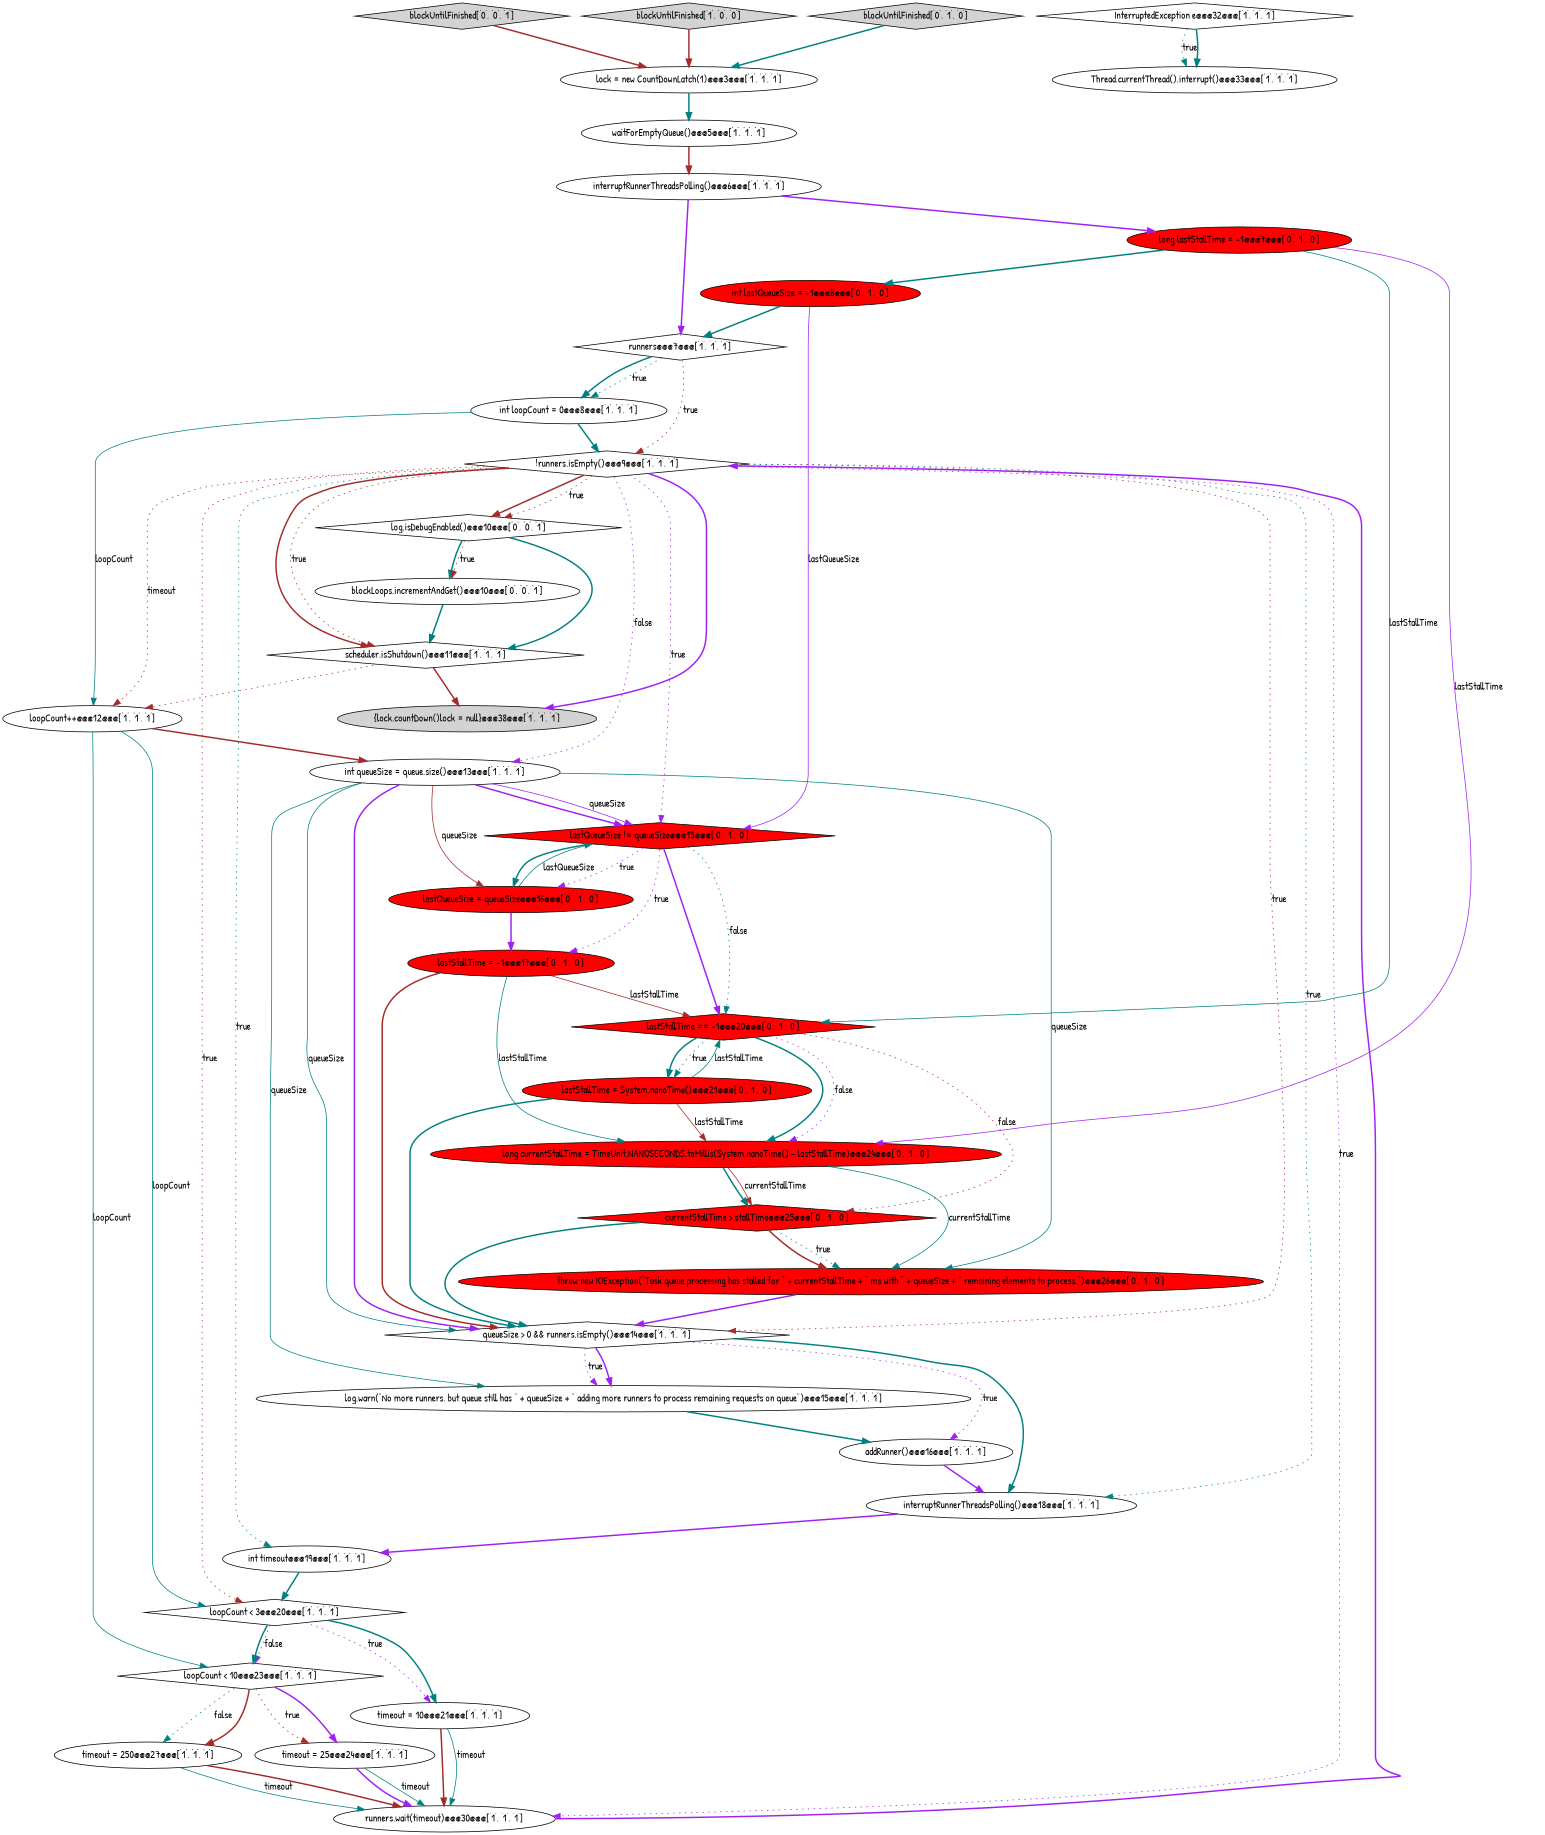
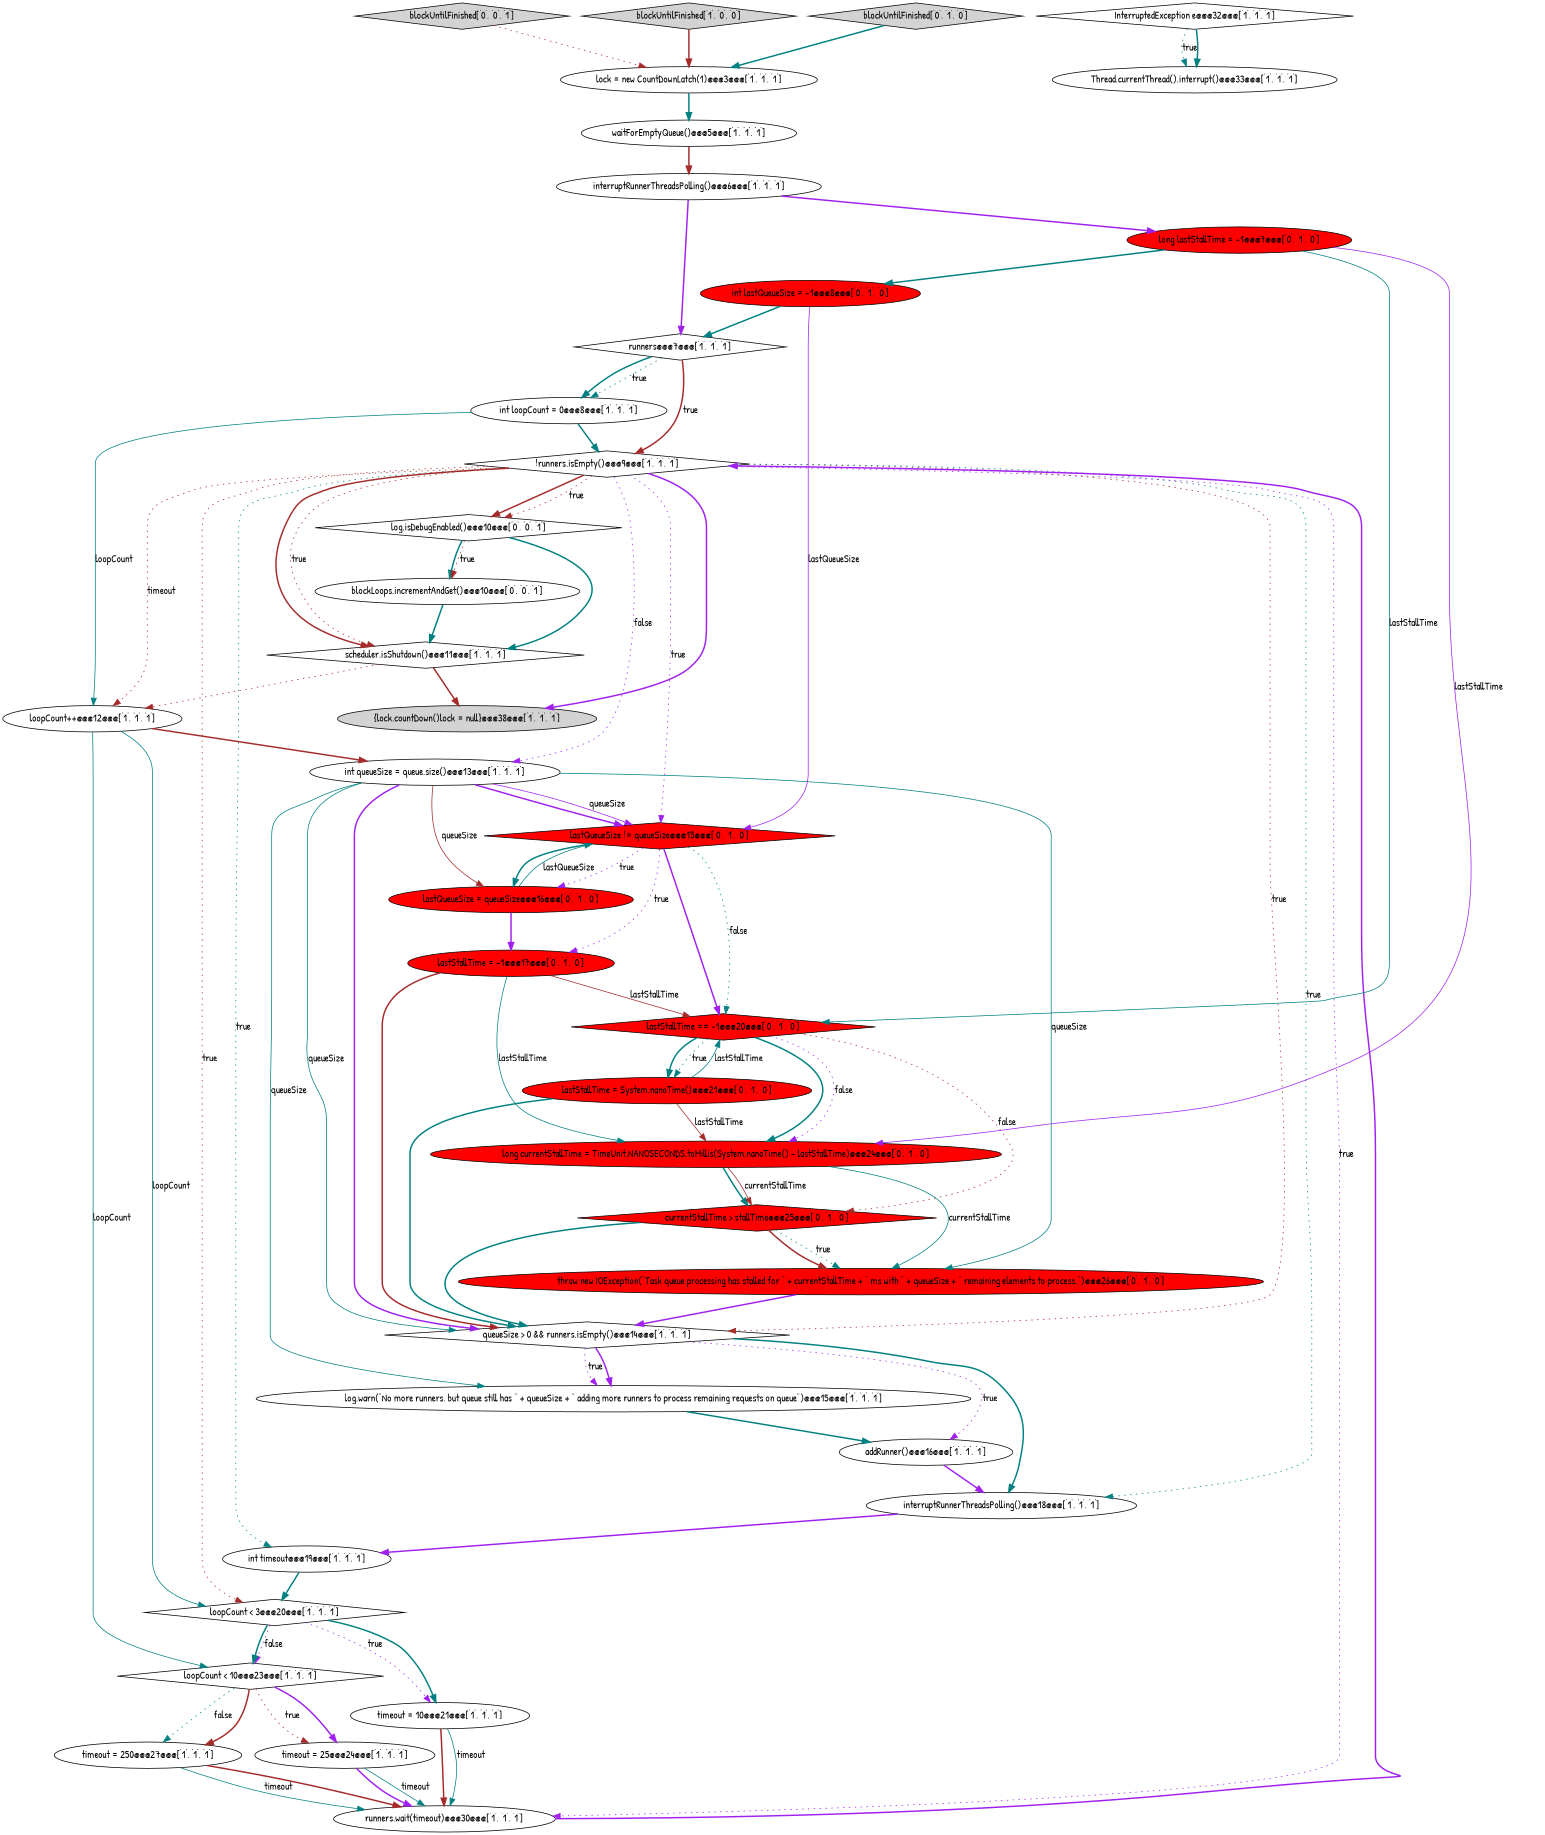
edge "blockUntilFinished['0', '0', '1']" -> "lock = new CountDownLatch(1)@@@3@@@['1', '1', '1']": style bold -> dotted
edge "runners@@@7@@@['1', '1', '1']" -> "!runners.isEmpty()@@@9@@@['1', '1', '1']": style dotted -> bold
